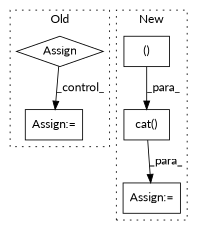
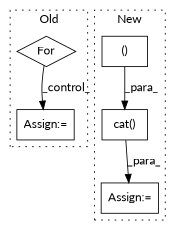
node "Assign": label "Assign" -> "For"
